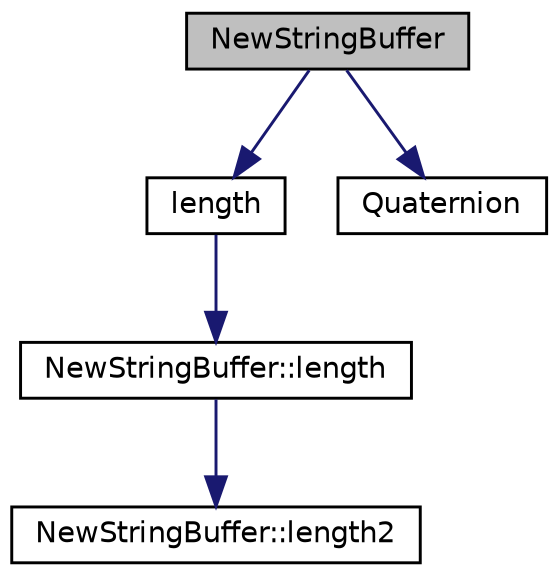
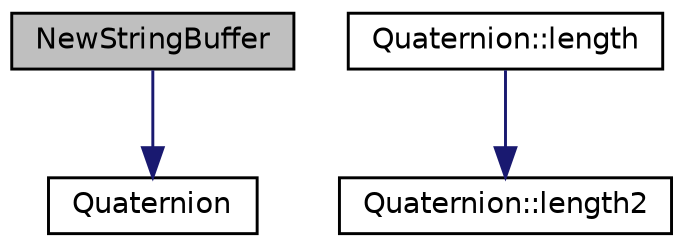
node "length": removed
node "NewStringBuffer::length": label "NewStringBuffer::length" -> "Quaternion::length"
node "NewStringBuffer::length2": label "NewStringBuffer::length2" -> "Quaternion::length2"
